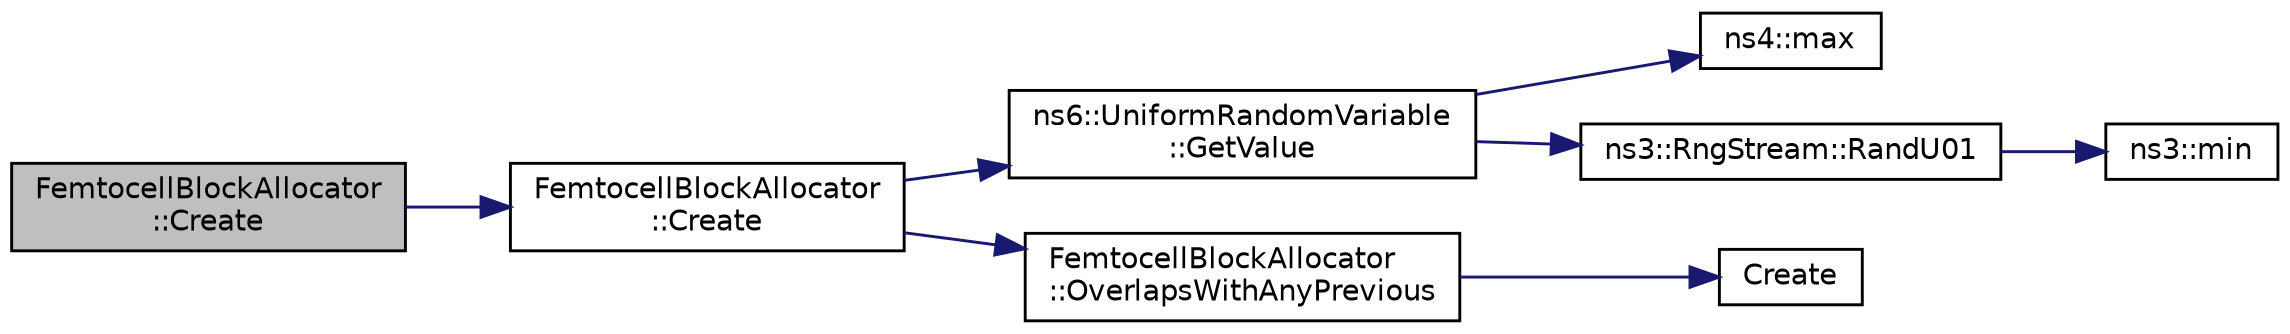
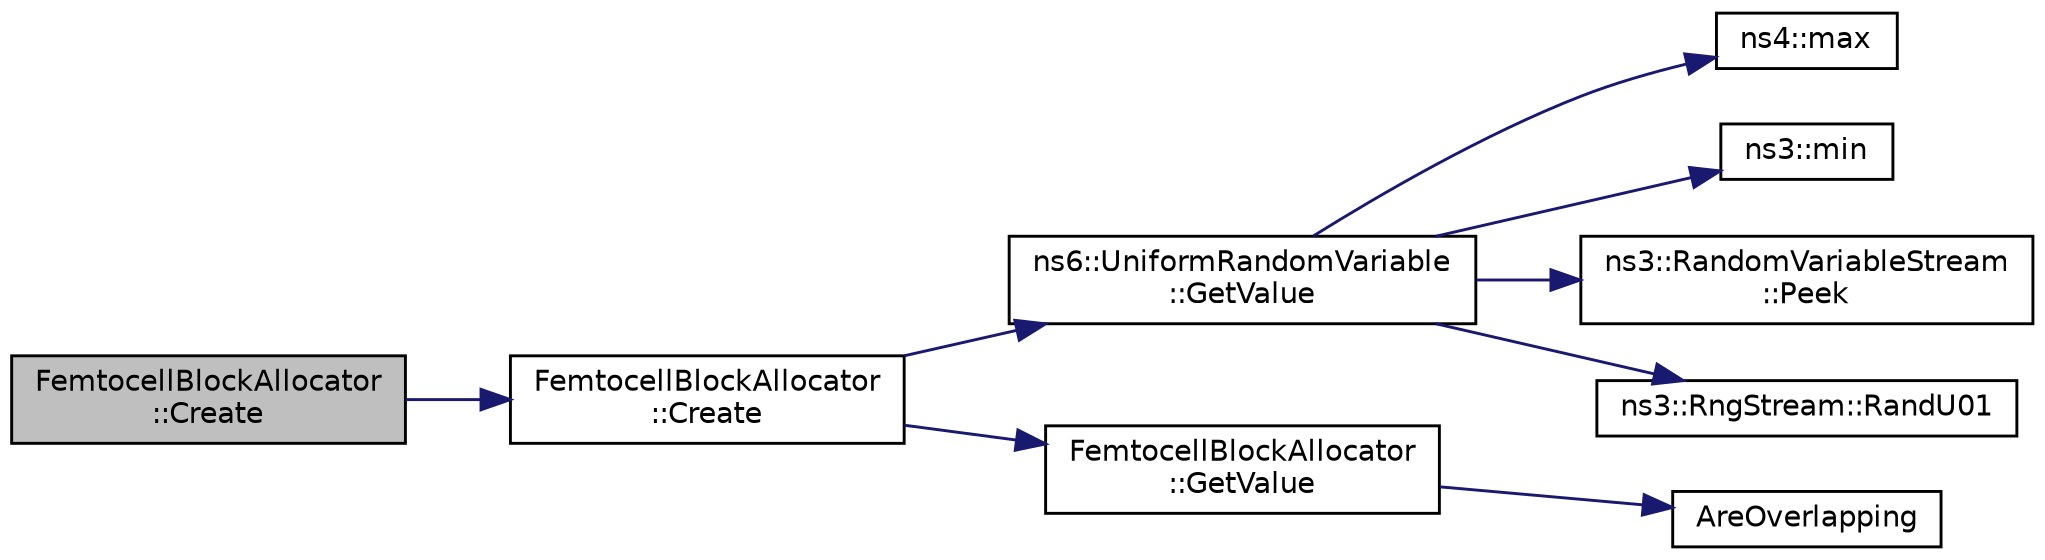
edge "ns3::RngStream::RandU01" -> "ns3::min": now "ns6::UniformRandomVariable ::GetValue" -> "ns3::min"
node "FemtocellBlockAllocator ::OverlapsWithAnyPrevious": label "FemtocellBlockAllocator ::OverlapsWithAnyPrevious" -> "FemtocellBlockAllocator ::GetValue"
node "Create": label "Create" -> "AreOverlapping"
node "ns3::RandomVariableStream ::Peek": added
